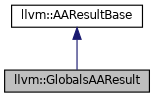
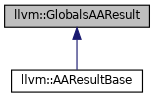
edge "llvm::GlobalsAAResult" -> "llvm::AAResultBase": reversed
